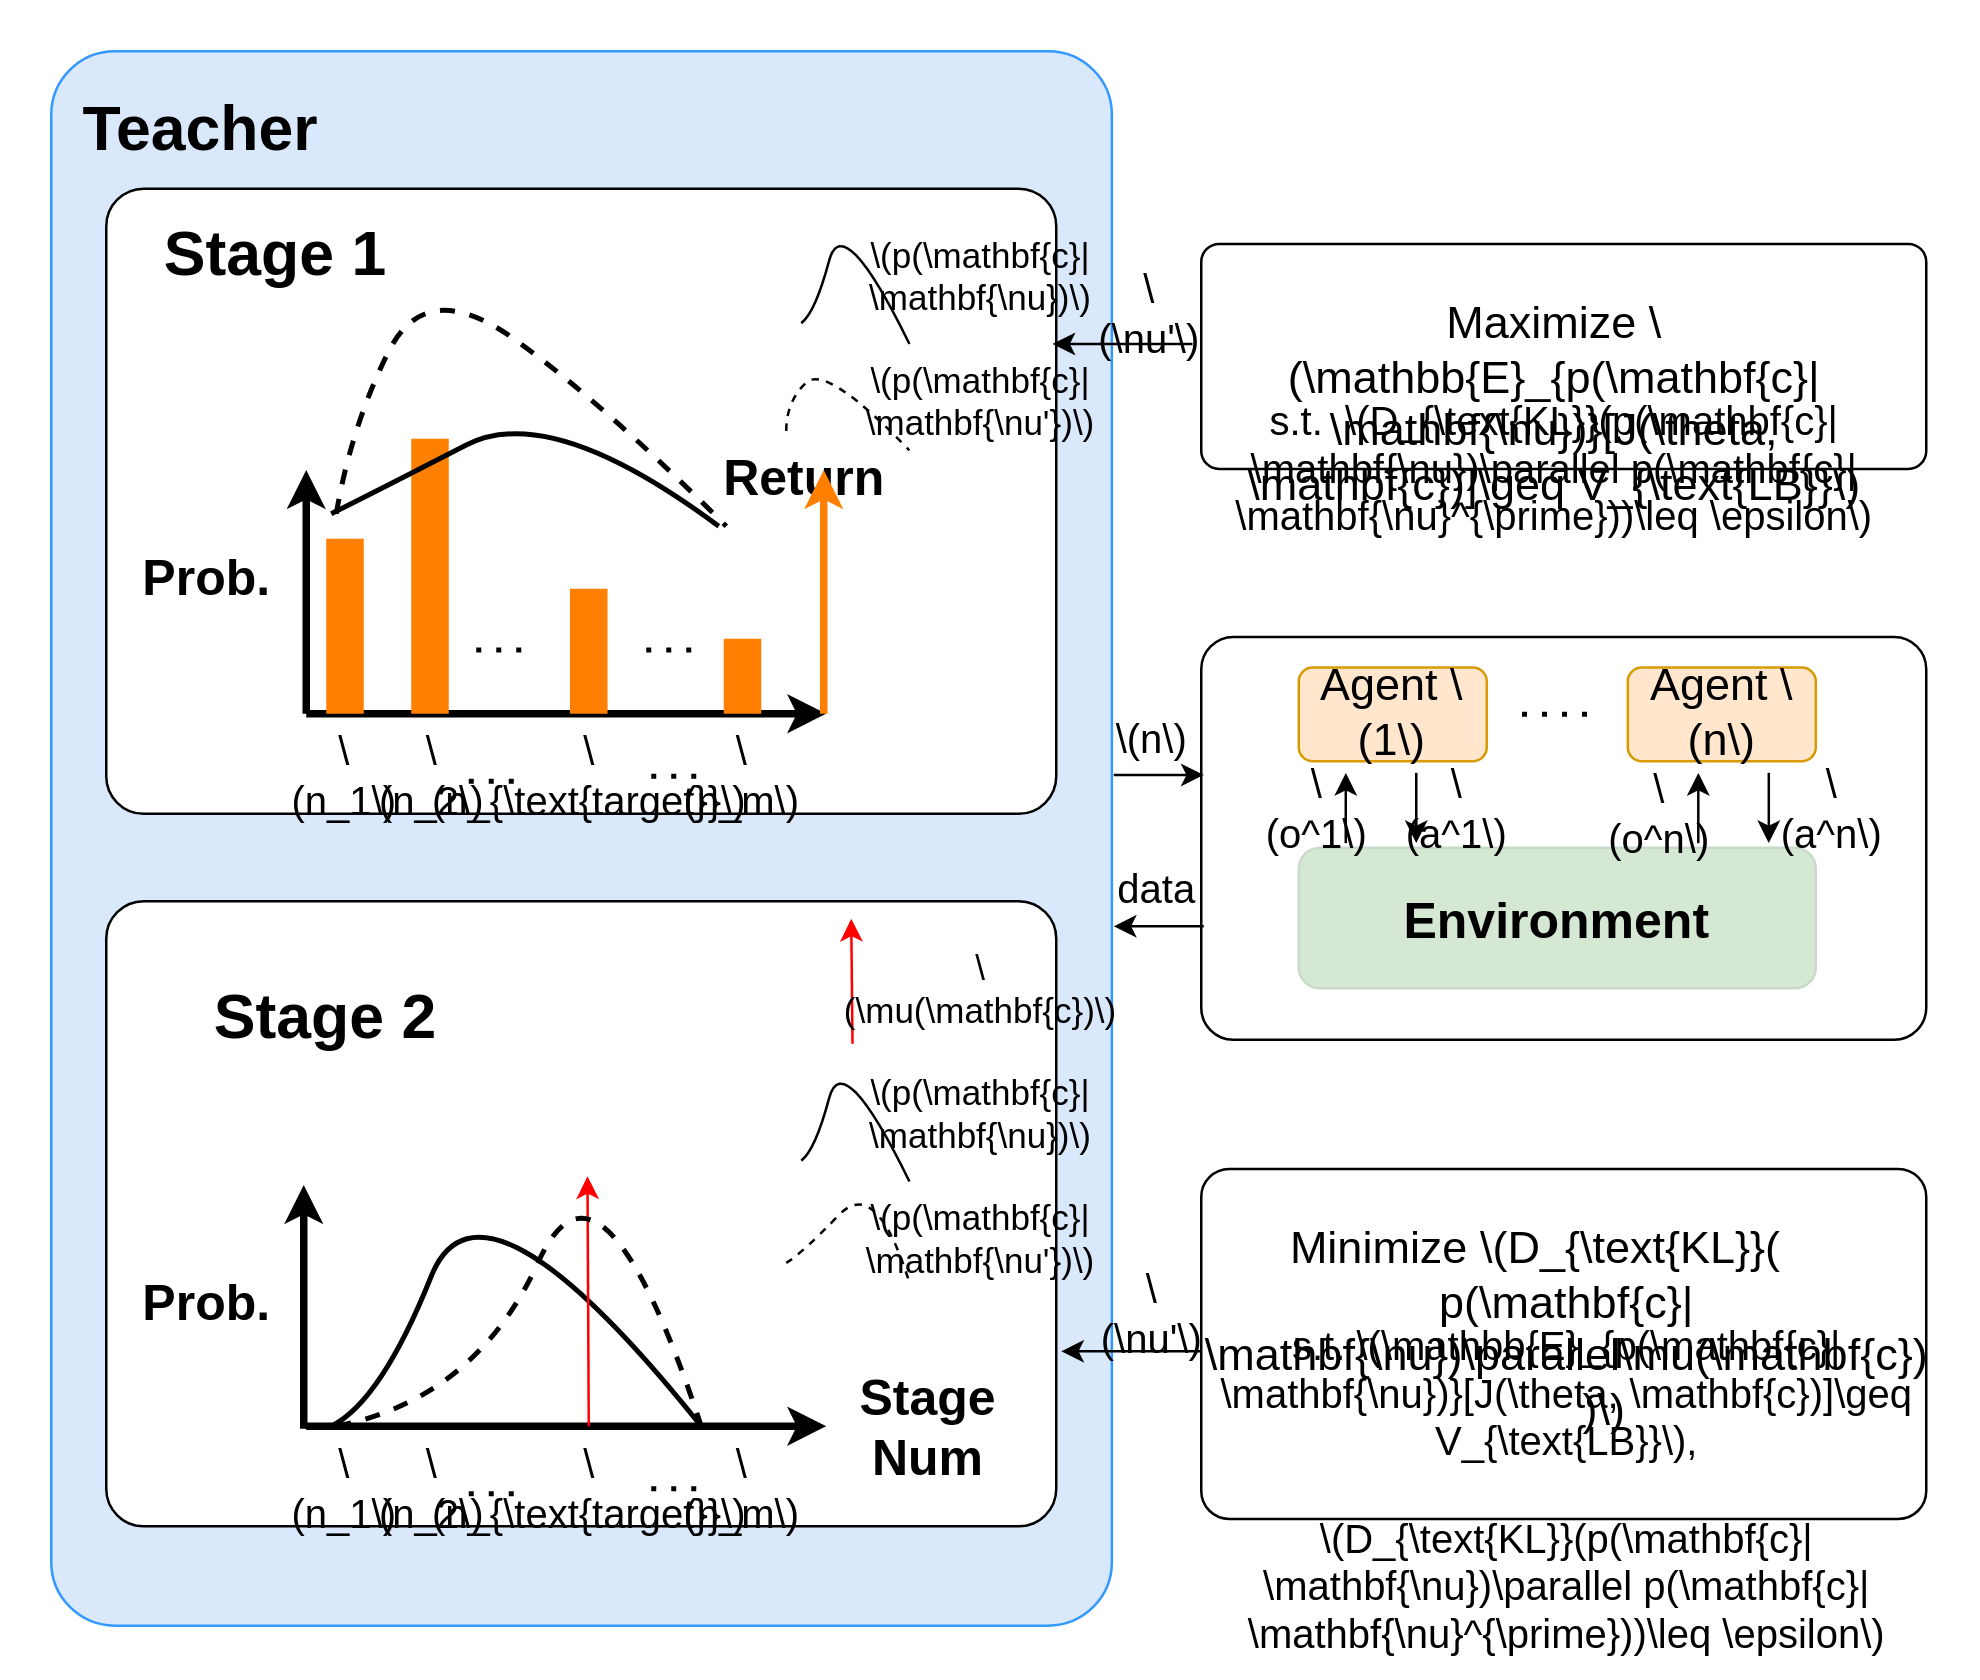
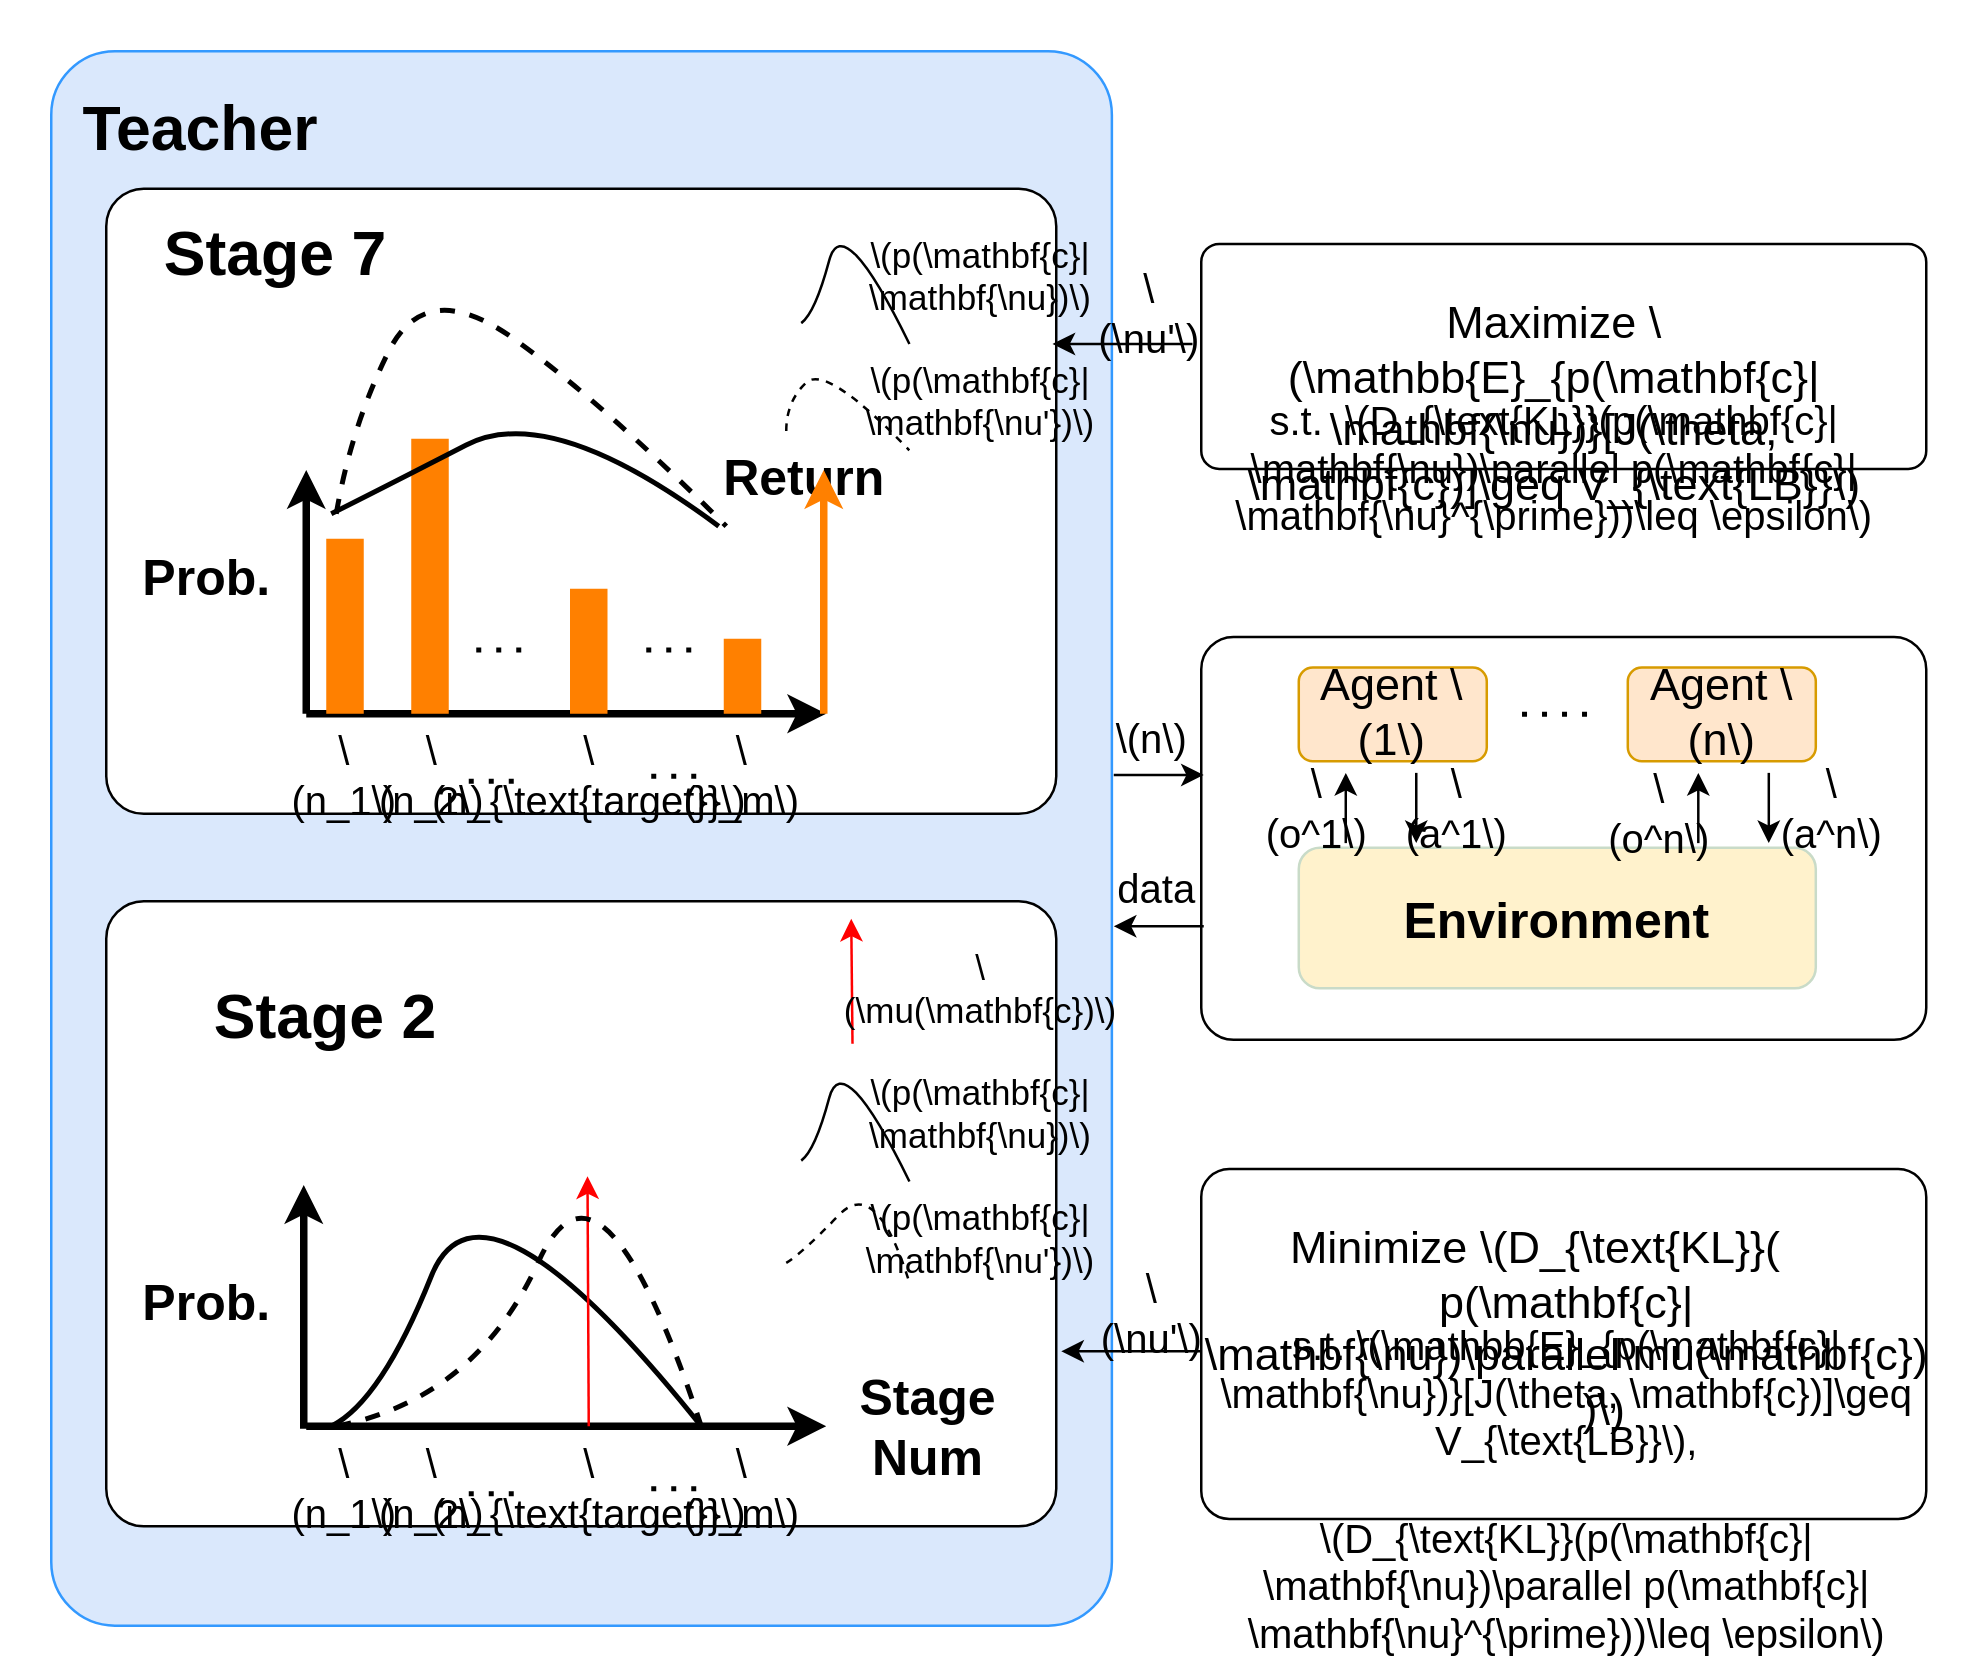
node "Stage 1": label "Stage 1" -> "Stage 7"
node "Environment": fillcolor #d5e8d4 -> #fff2cc
